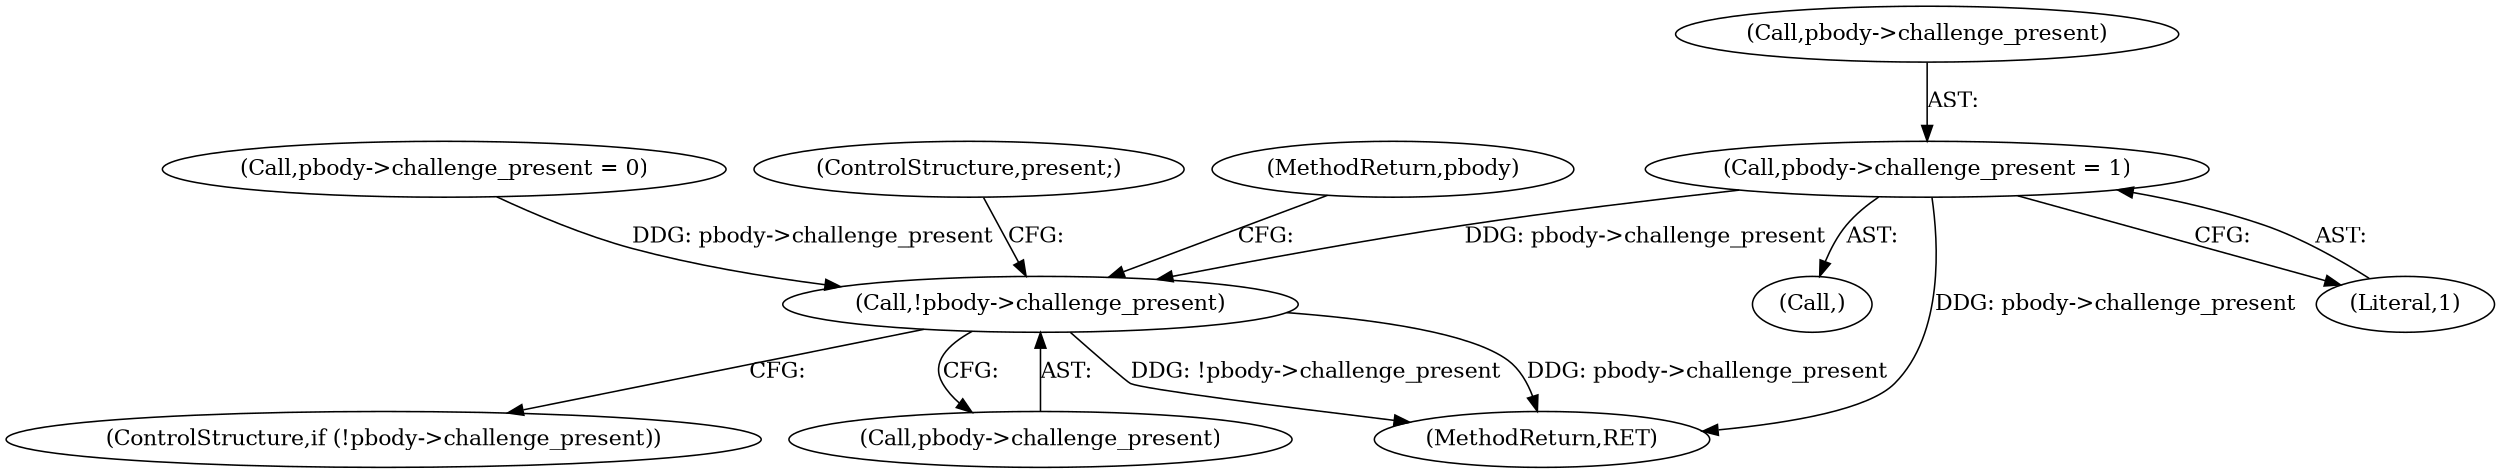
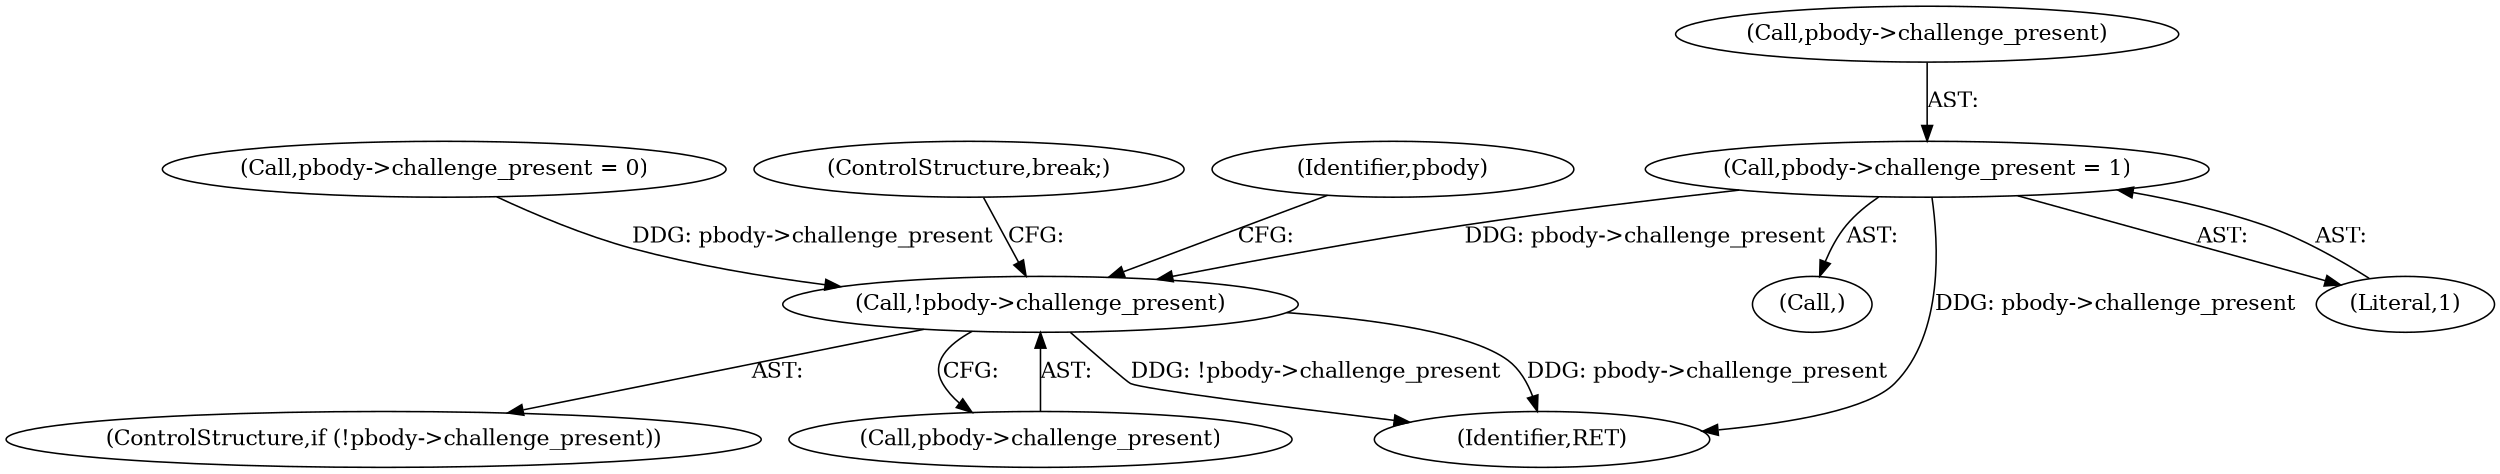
node "(ControlStructure,present;)": label "(ControlStructure,present;)" -> "(ControlStructure,break;)"
node "(MethodReturn,pbody)": label "(MethodReturn,pbody)" -> "(Identifier,pbody)"
edge "(Call,pbody->challenge_present = 1)" -> "(Literal,1)": label "CFG: " -> "AST: "
edge "(Call,!pbody->challenge_present)" -> "(ControlStructure,if (!pbody->challenge_present))": label "CFG: " -> "AST: "
node "(MethodReturn,RET)": label "(MethodReturn,RET)" -> "(Identifier,RET)"
